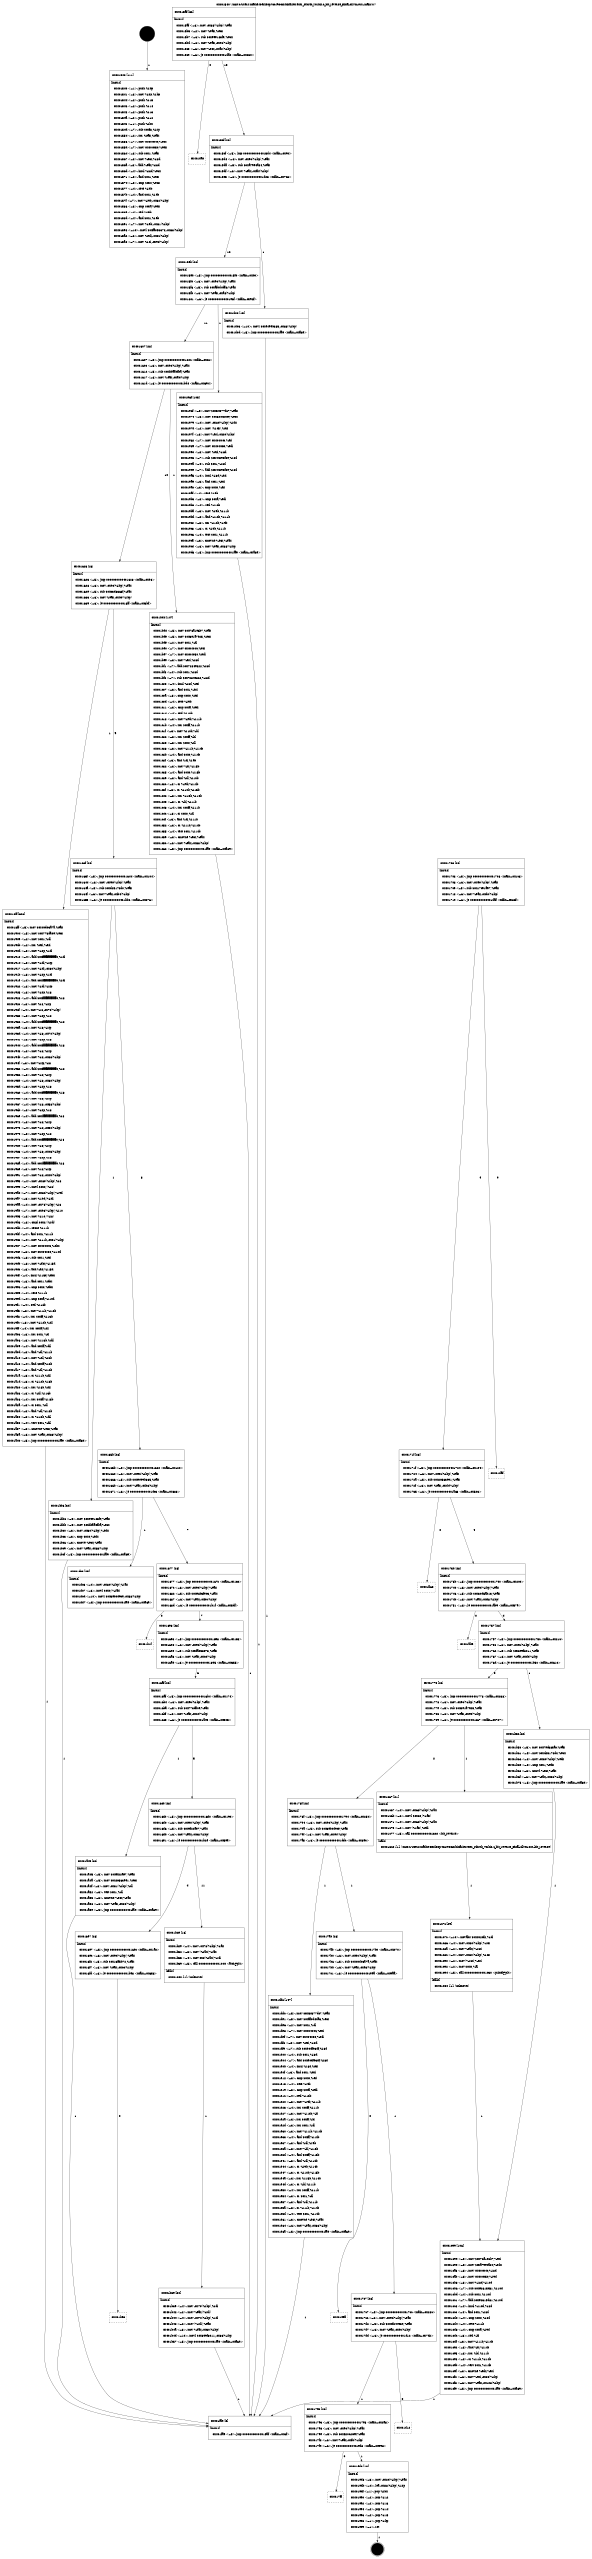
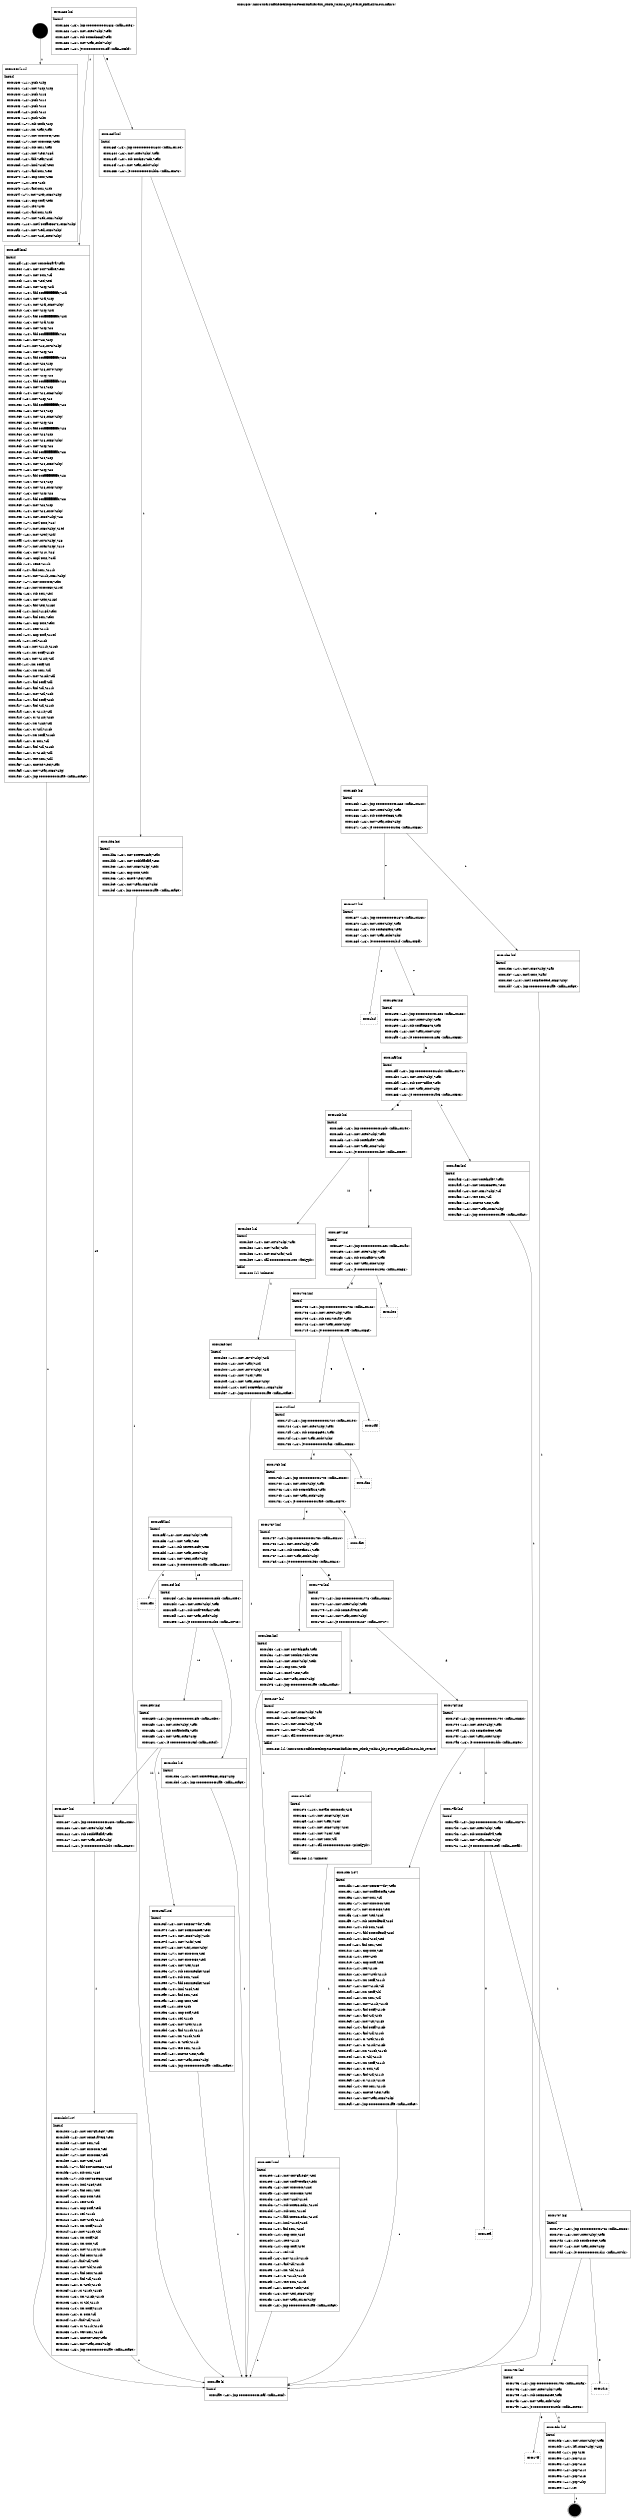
edge "0x401607 [28]" -> "0x401623 [28]": reversed
edge "0x4016e7 [28]" -> "0x401703 [28]": added, label "4"
edge "0x401dc3 [25]" -> "0x401fa9 [5]": added, label "1"
